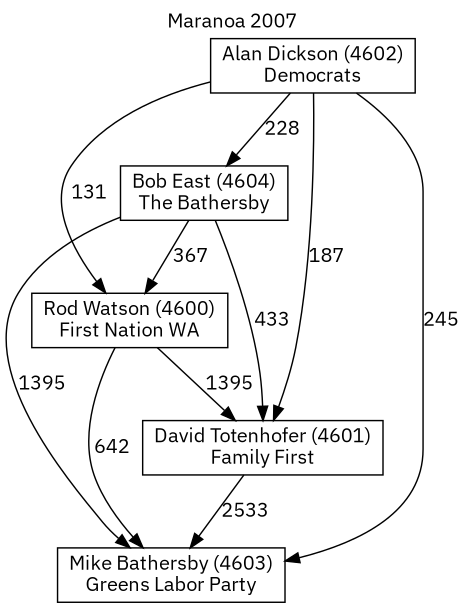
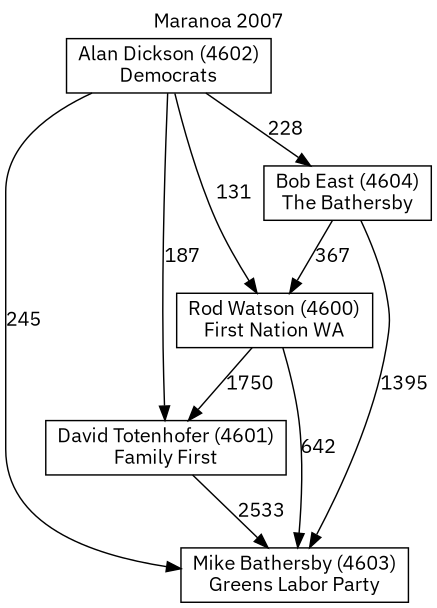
edge "Bob East (4604) The Bathersby" -> "David Totenhofer (4601) Family First": removed, label "433"
edge "Rod Watson (4600) First Nation WA" -> "David Totenhofer (4601) Family First": label "1395" -> "1750"
